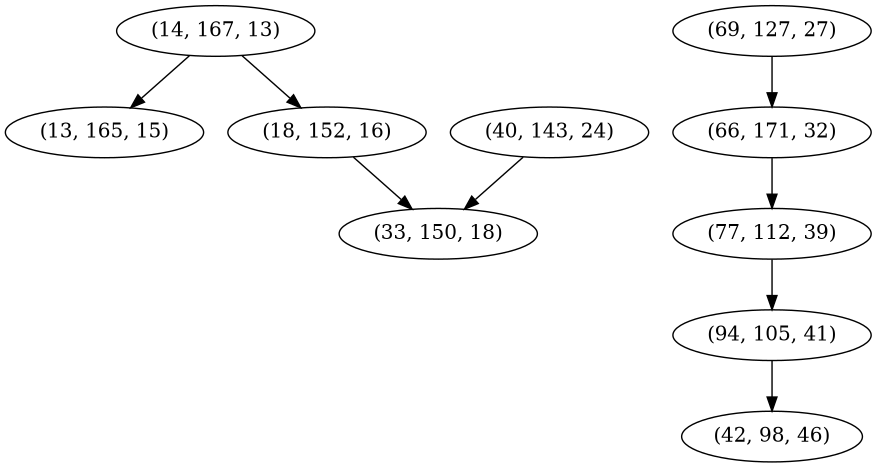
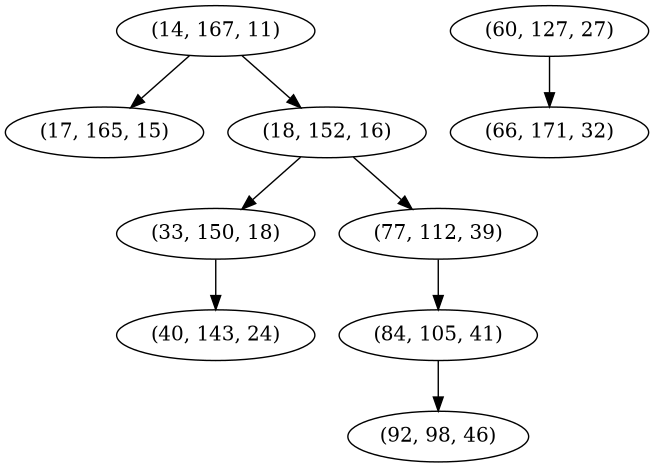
node "(14, 167, 13)": label "(14, 167, 13)" -> "(14, 167, 11)"
node "(69, 127, 27)": label "(69, 127, 27)" -> "(60, 127, 27)"
node "(13, 165, 15)": label "(13, 165, 15)" -> "(17, 165, 15)"
edge "(66, 171, 32)" -> "(77, 112, 39)": now "(18, 152, 16)" -> "(77, 112, 39)"
edge "(40, 143, 24)" -> "(33, 150, 18)": reversed
node "(94, 105, 41)": label "(94, 105, 41)" -> "(84, 105, 41)"
node "(42, 98, 46)": label "(42, 98, 46)" -> "(92, 98, 46)"
